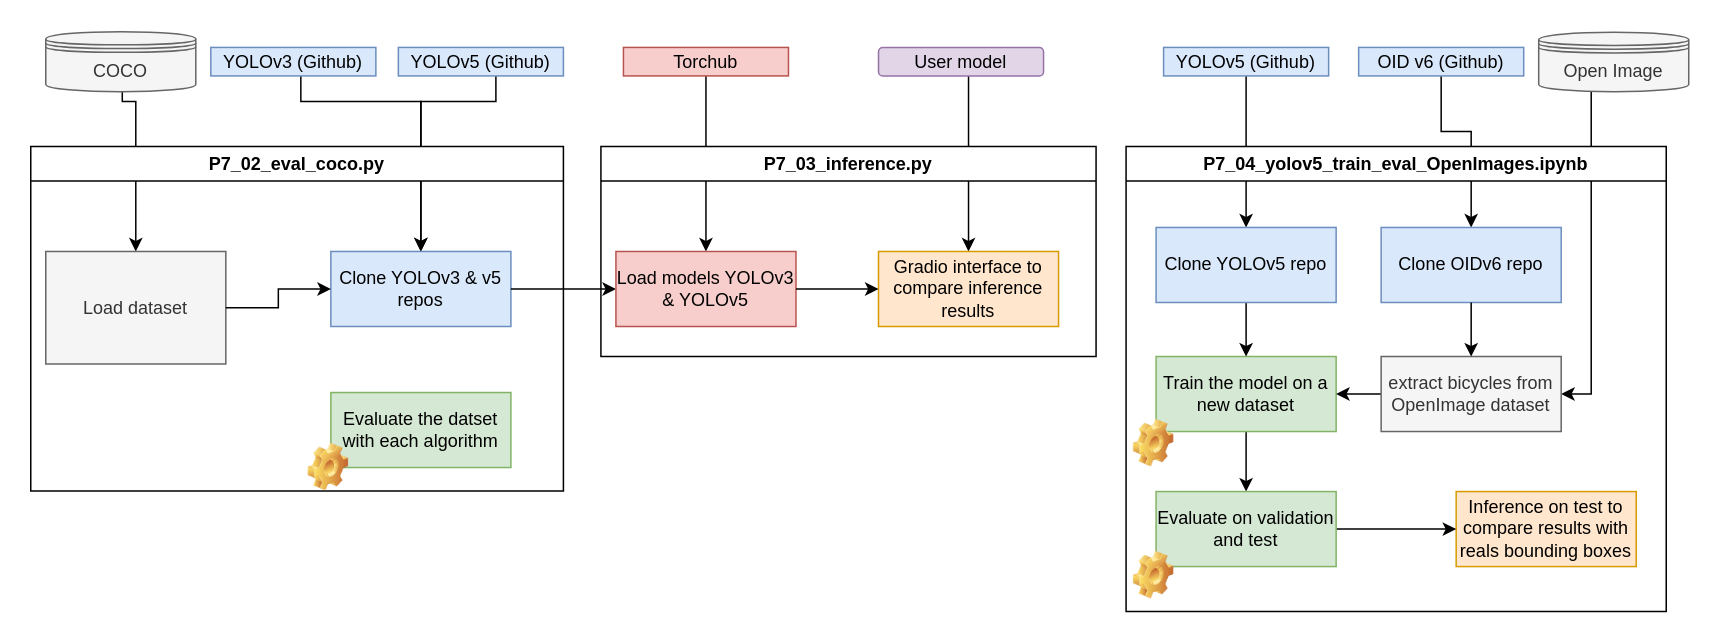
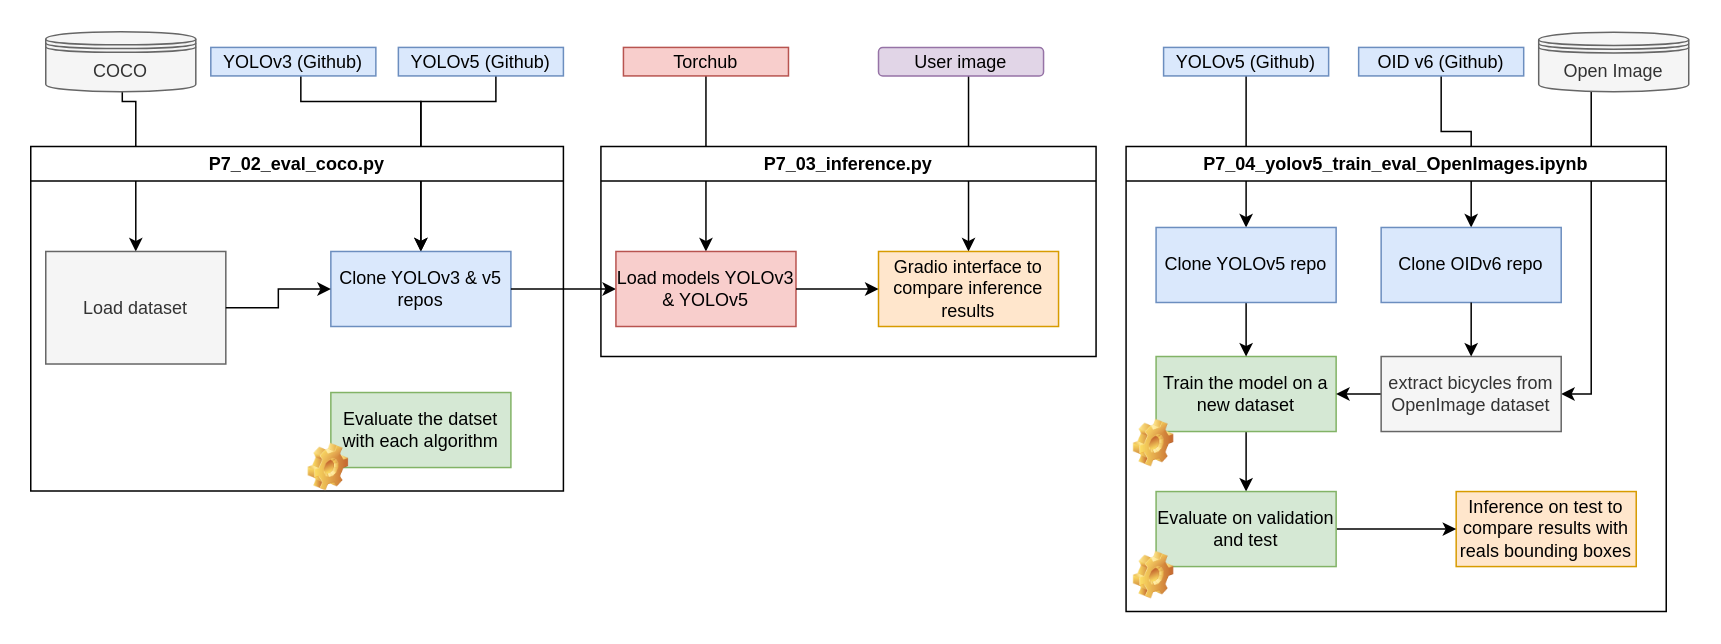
node "User model": label "User model" -> "User image"
